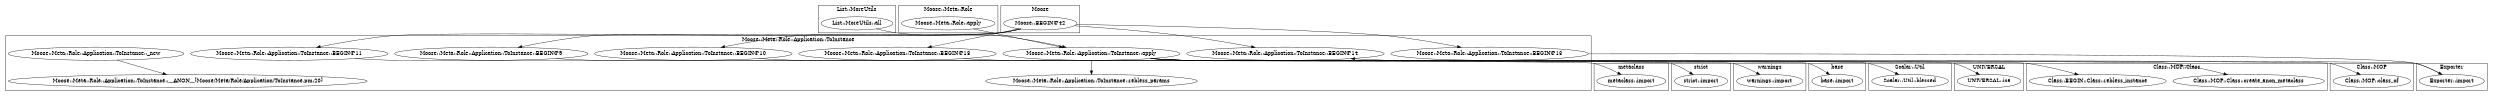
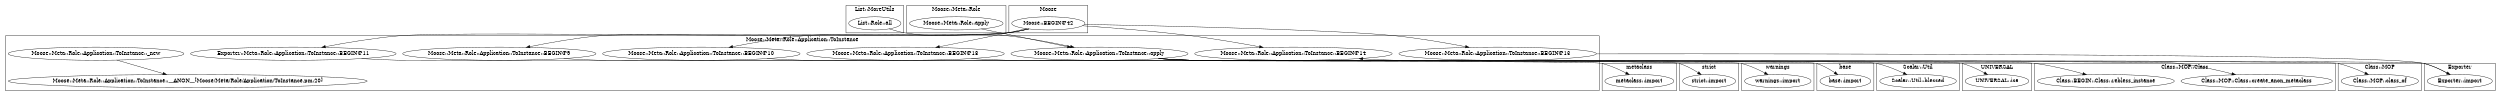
node "List::MoreUtils::all": label "List::MoreUtils::all" -> "List::Role::all"
node "Moose::Meta::Role::Application::ToInstance::BEGIN@11": label "Moose::Meta::Role::Application::ToInstance::BEGIN@11" -> "Exporter::Meta::Role::Application::ToInstance::BEGIN@11"
node "Moose::Meta::Role::Application::ToInstance::rebless_params": removed
